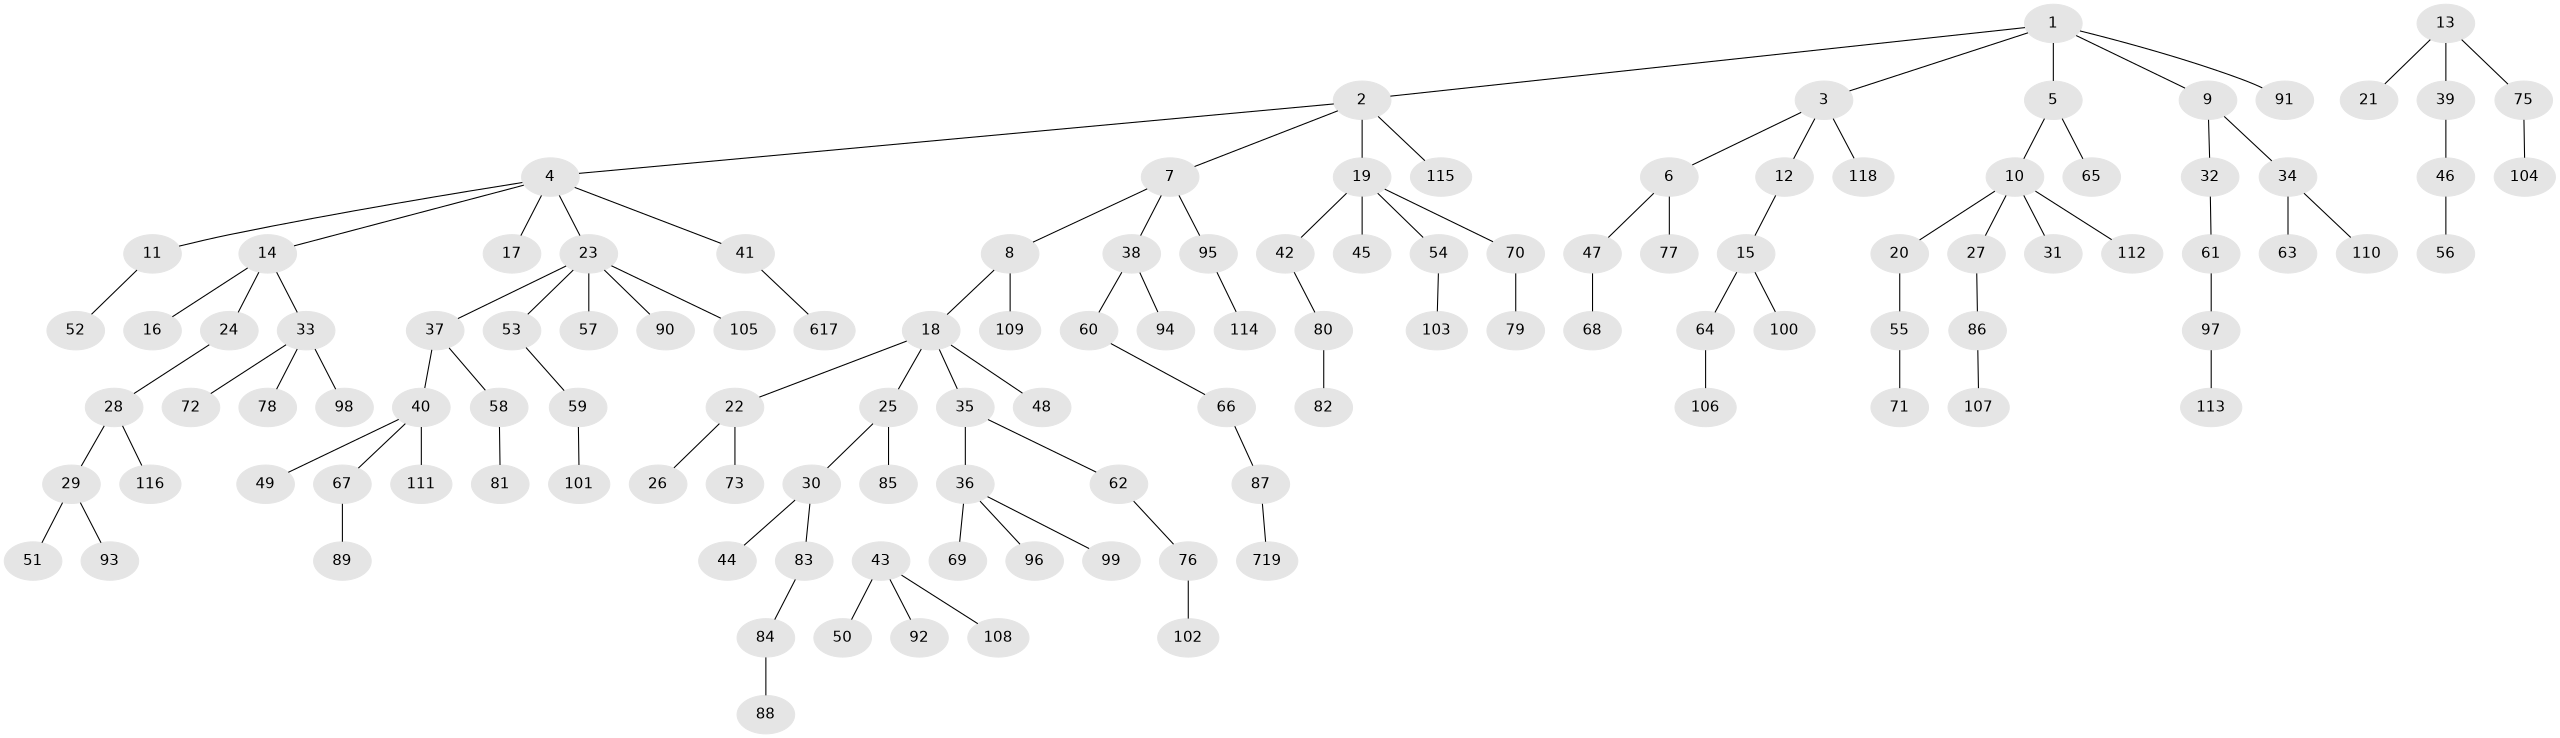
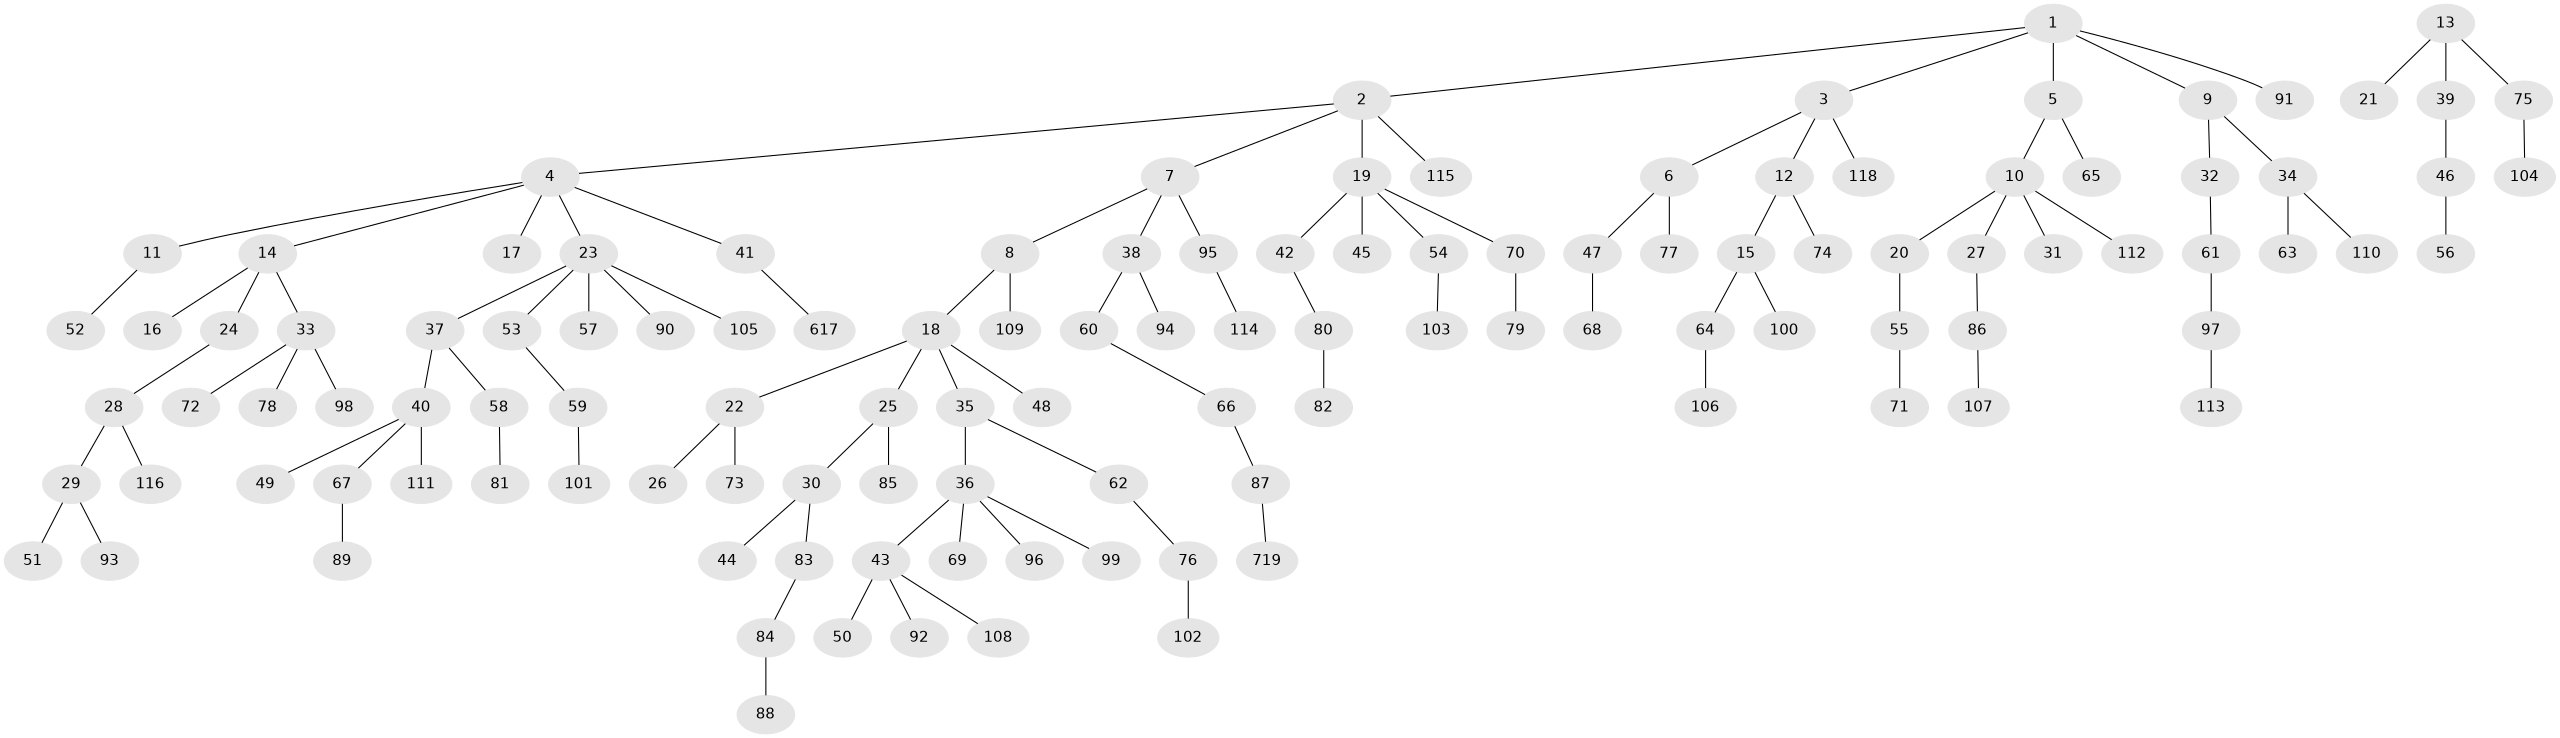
node "74": added
edge "36" -- "43": added
